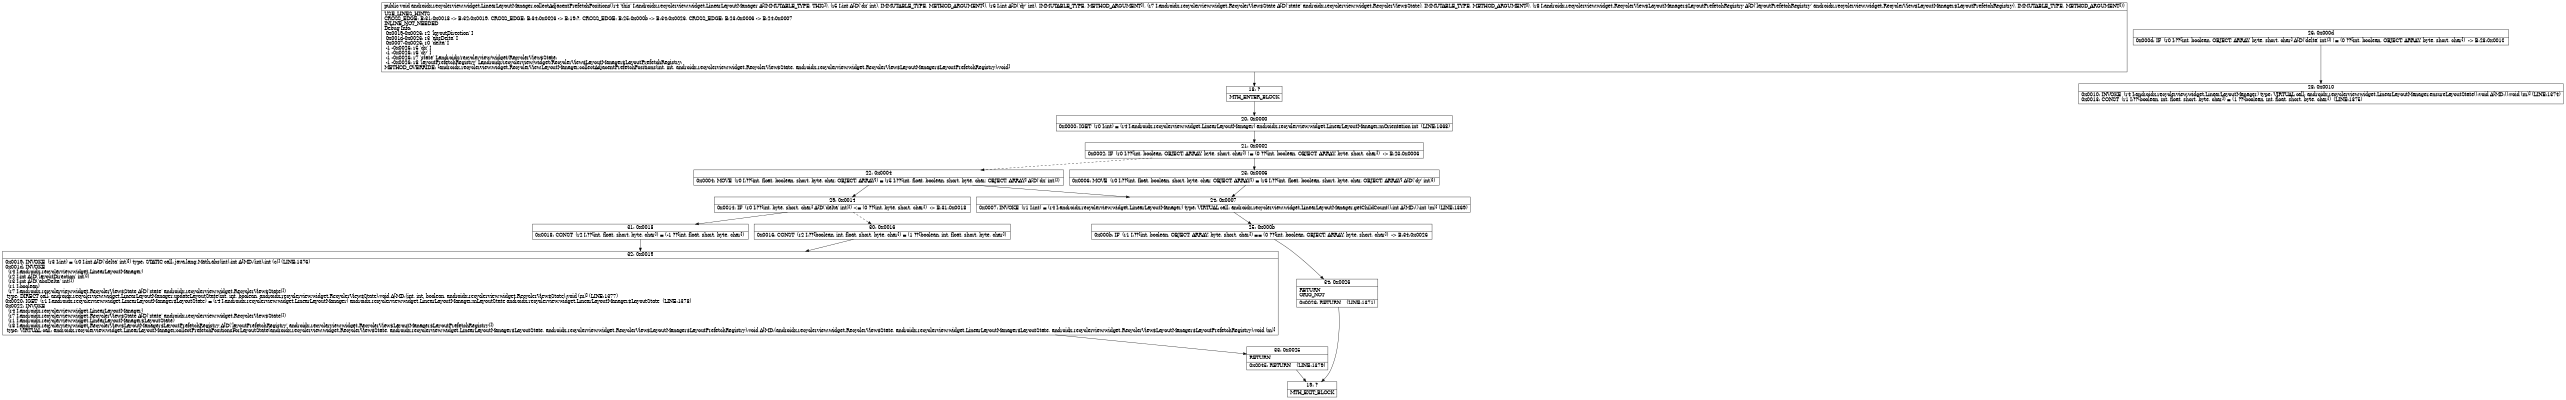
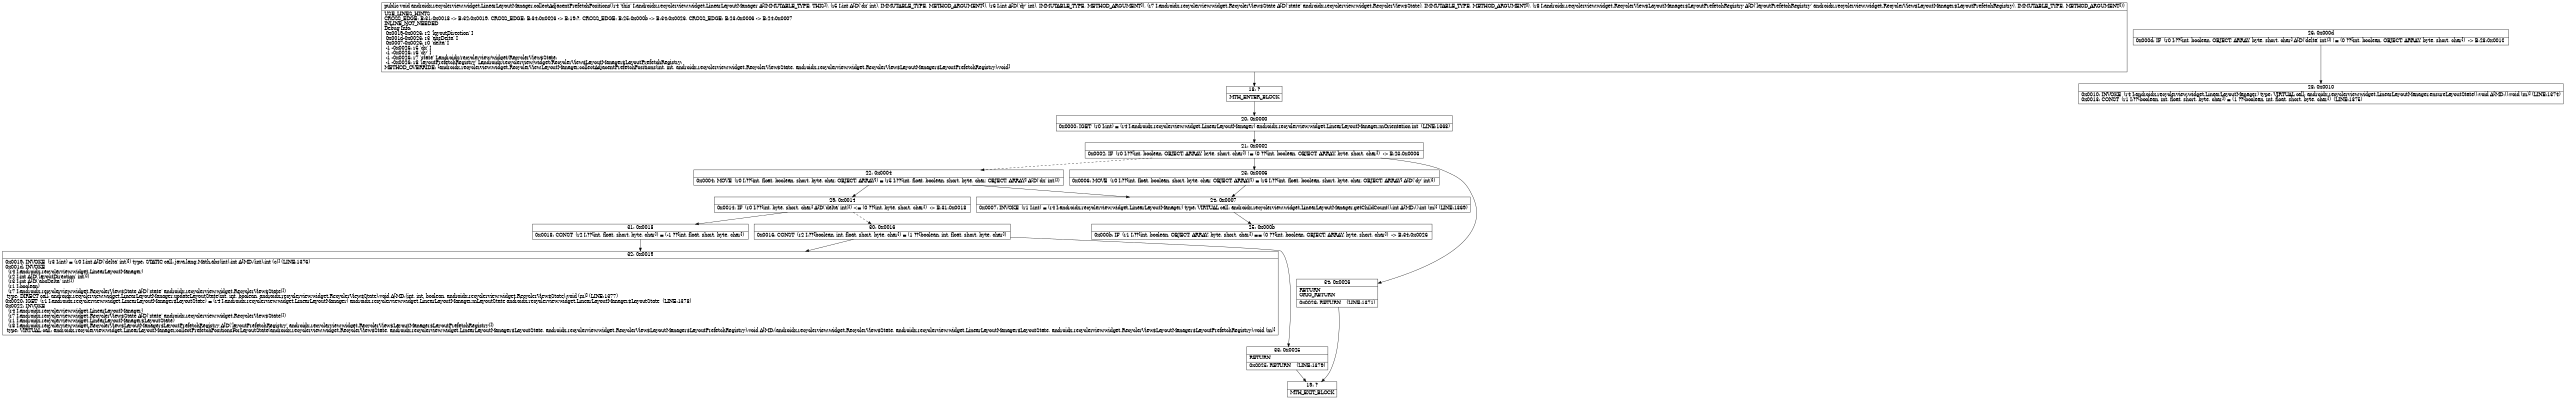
edge "25: 0x000b" -> "34: 0x0026": now "21: 0x0002" -> "34: 0x0026"
node "34: 0x0026": text "ORIG_NOT" -> "ORIG_RETURN"
edge "32: 0x0019" -> "33: 0x0025": now "30: 0x0016" -> "33: 0x0025"
node "33: 0x0025": text "0x0045: RETURN    (LINE:1379)" -> "0x0025: RETURN    (LINE:1379)"
